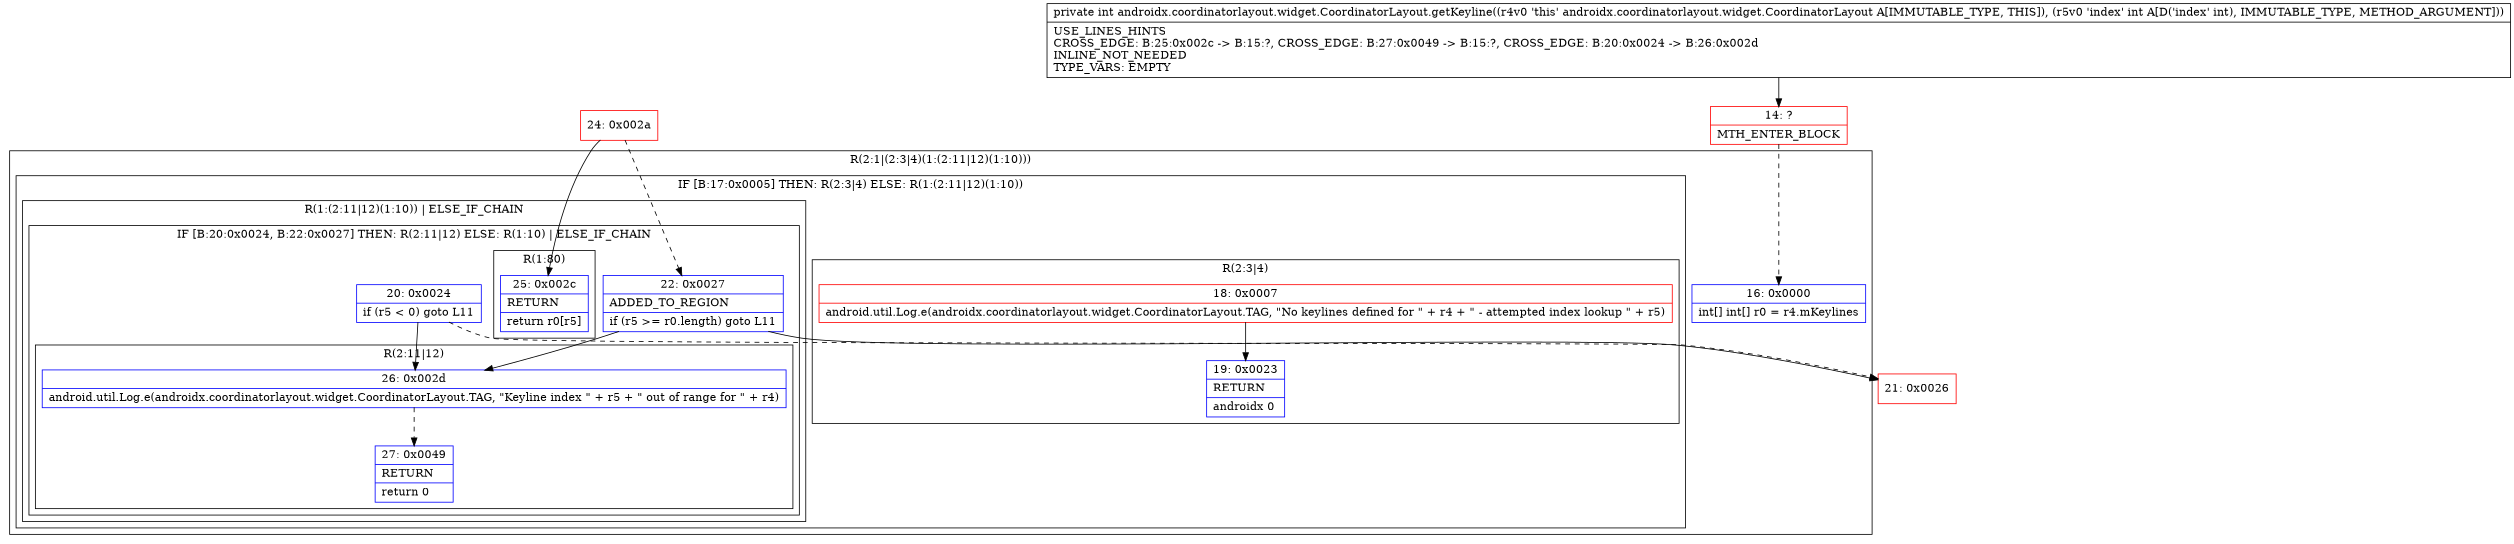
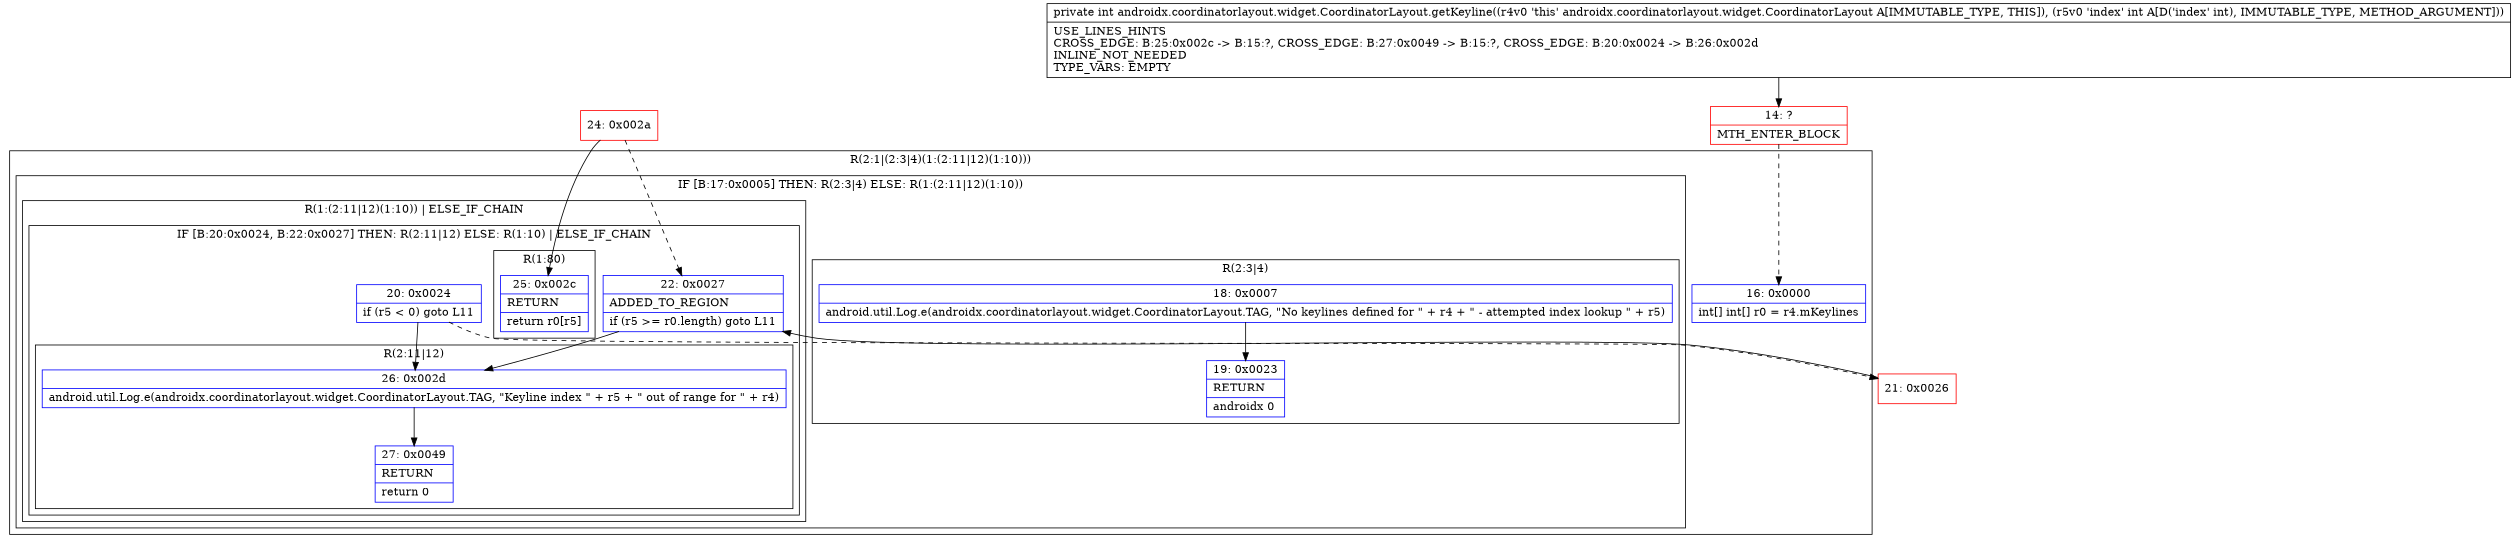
node "18: 0x0007": color red -> blue
edge "22: 0x0027" -> "21: 0x0026": reversed
edge "26: 0x002d" -> "27: 0x0049": style dashed -> solid
